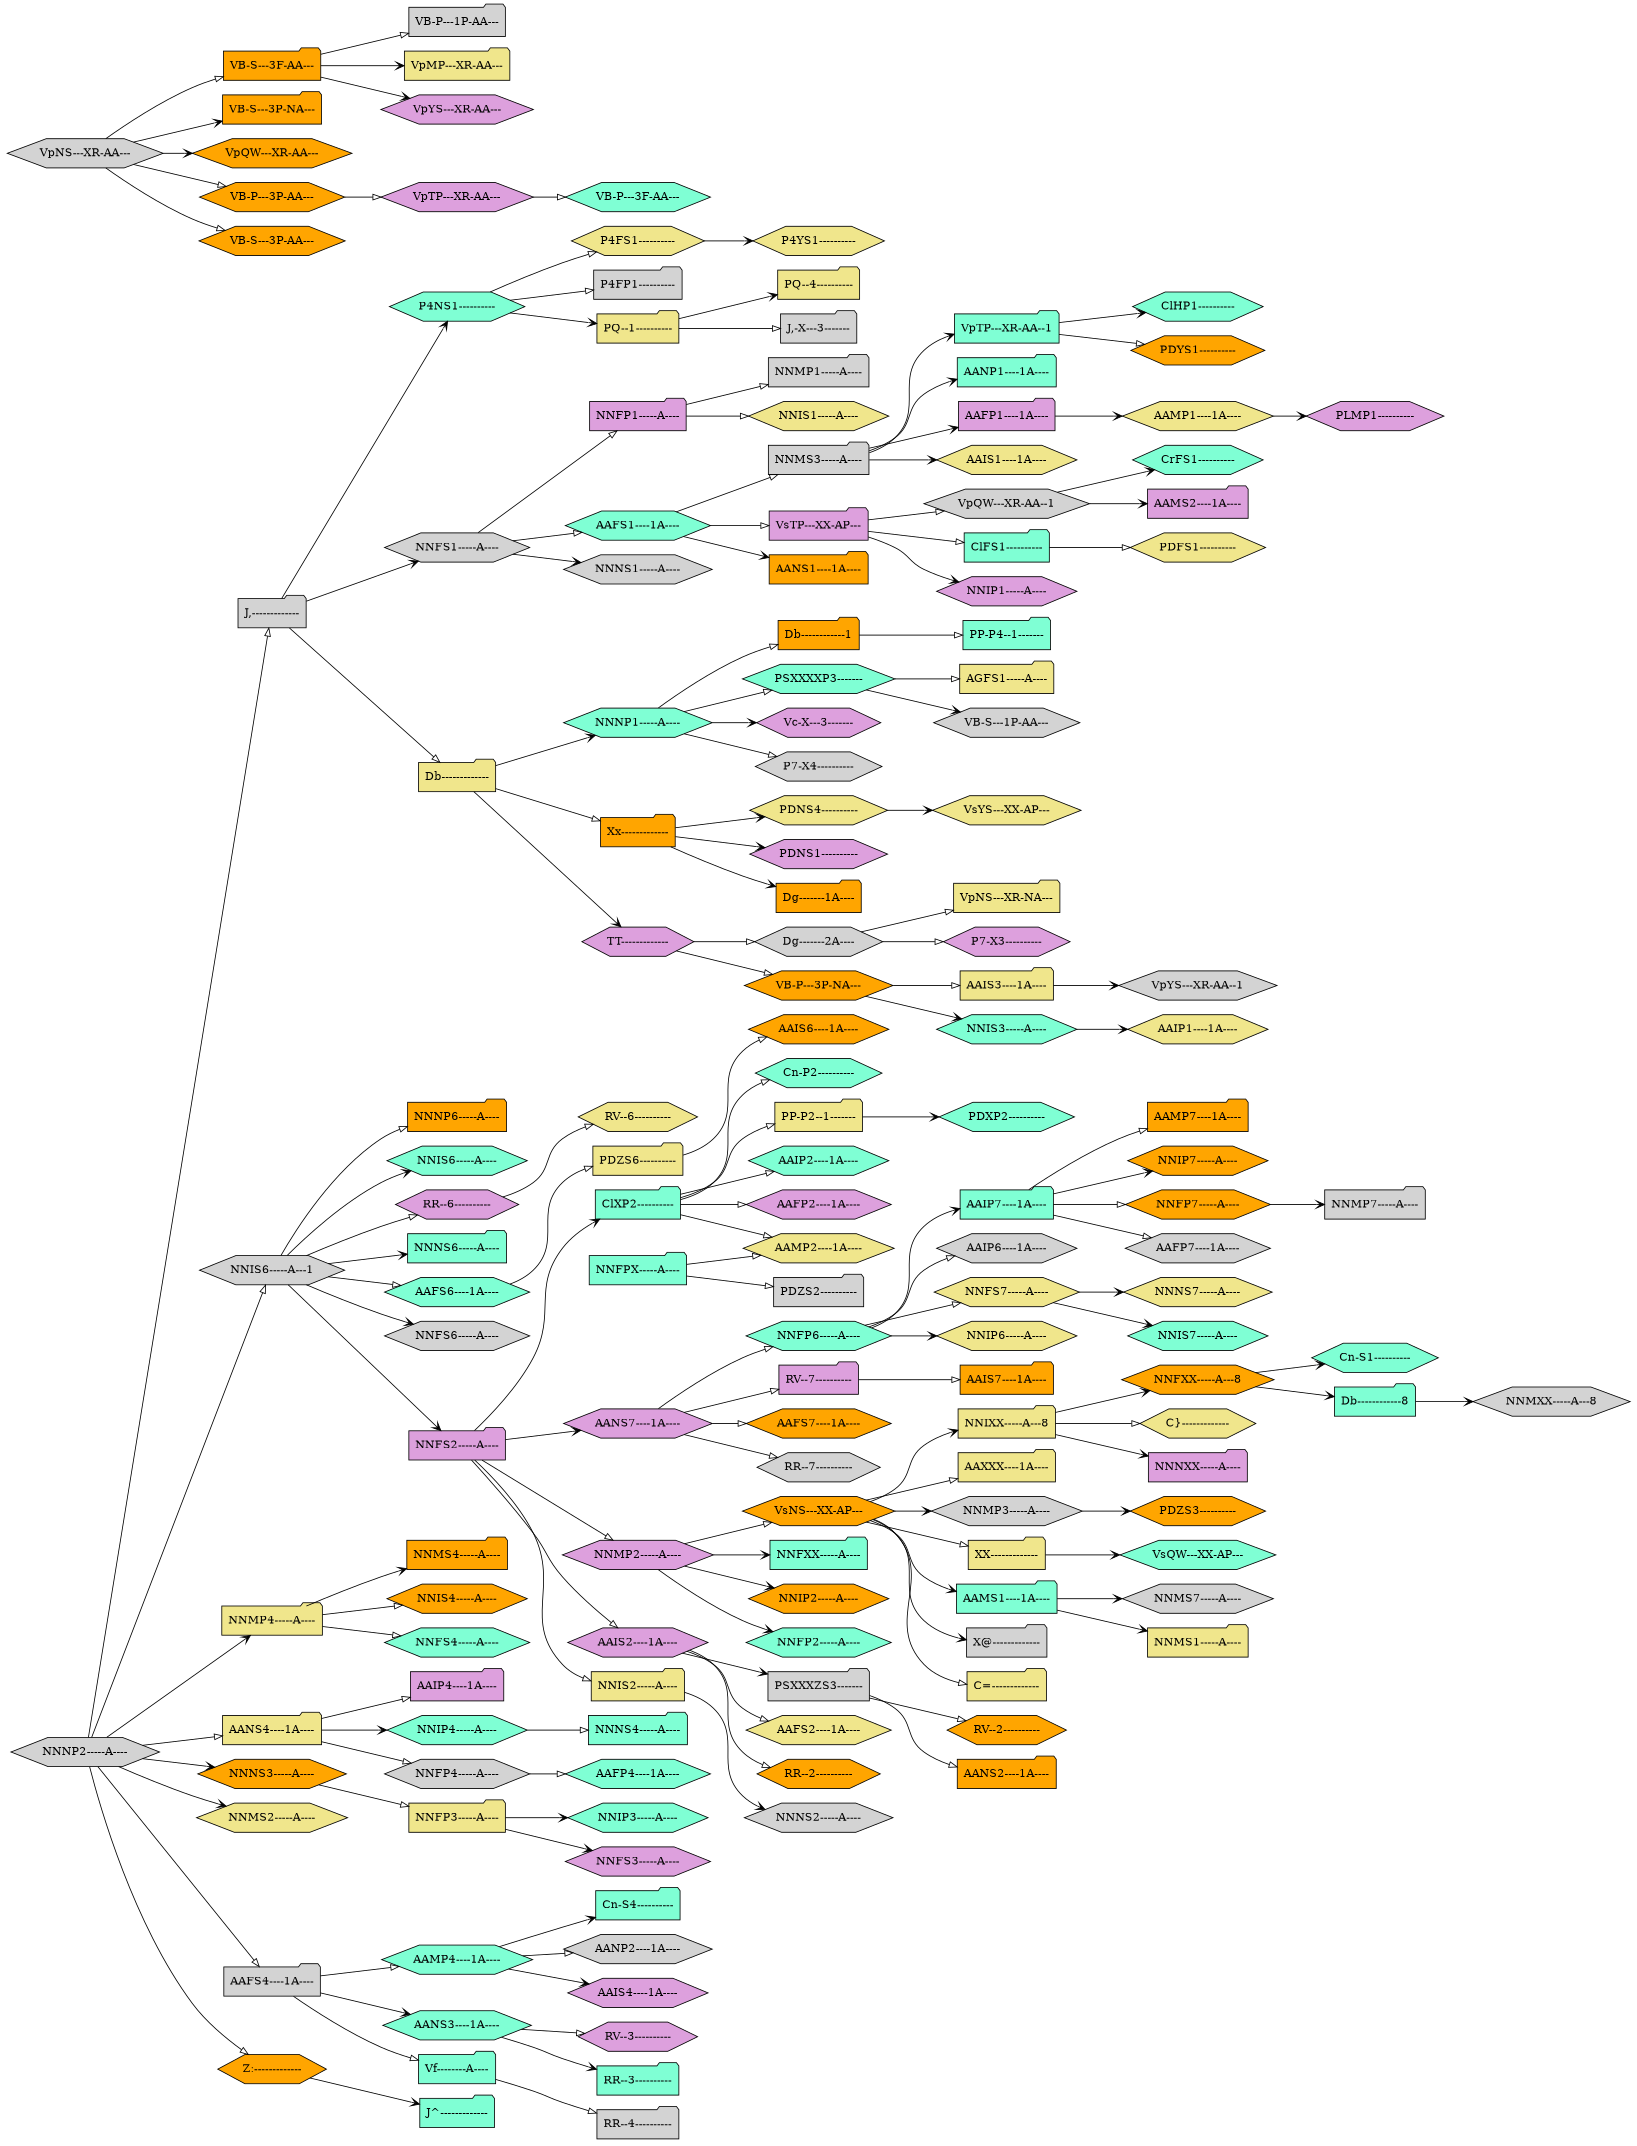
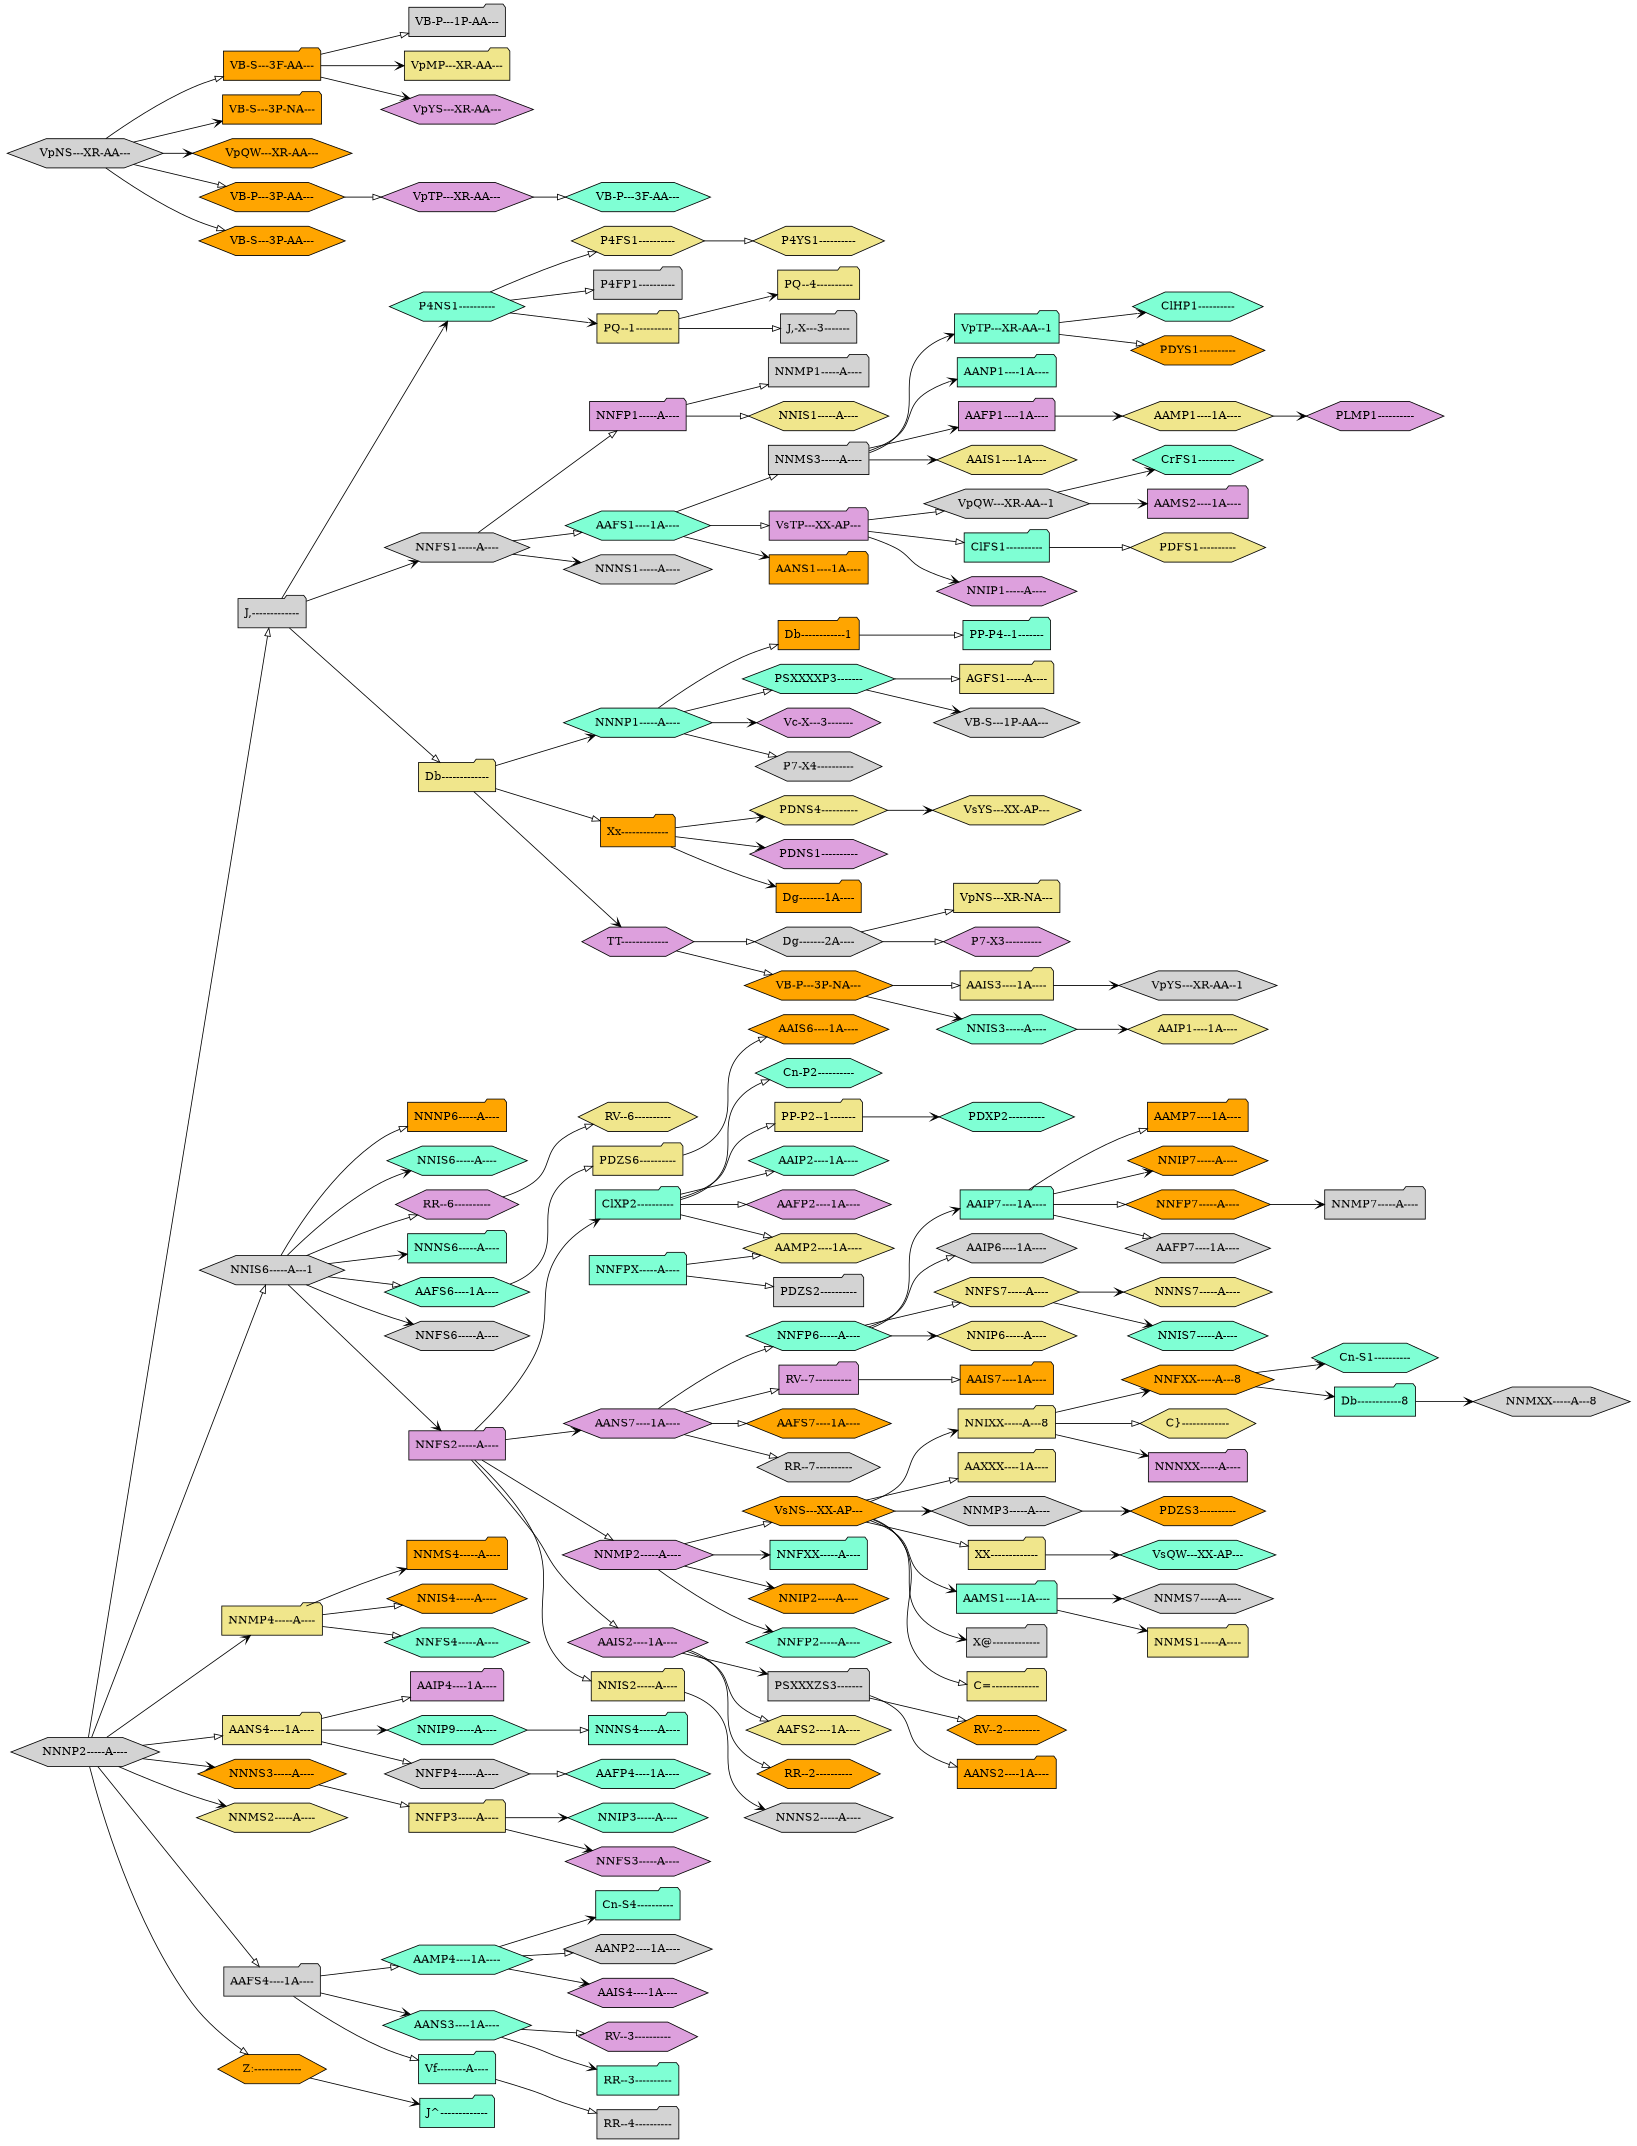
edge "P4FS1----------" -> "P4YS1----------": arrowhead vee -> onormal
node "NNIP4-----A----": label "NNIP4-----A----" -> "NNIP9-----A----"
